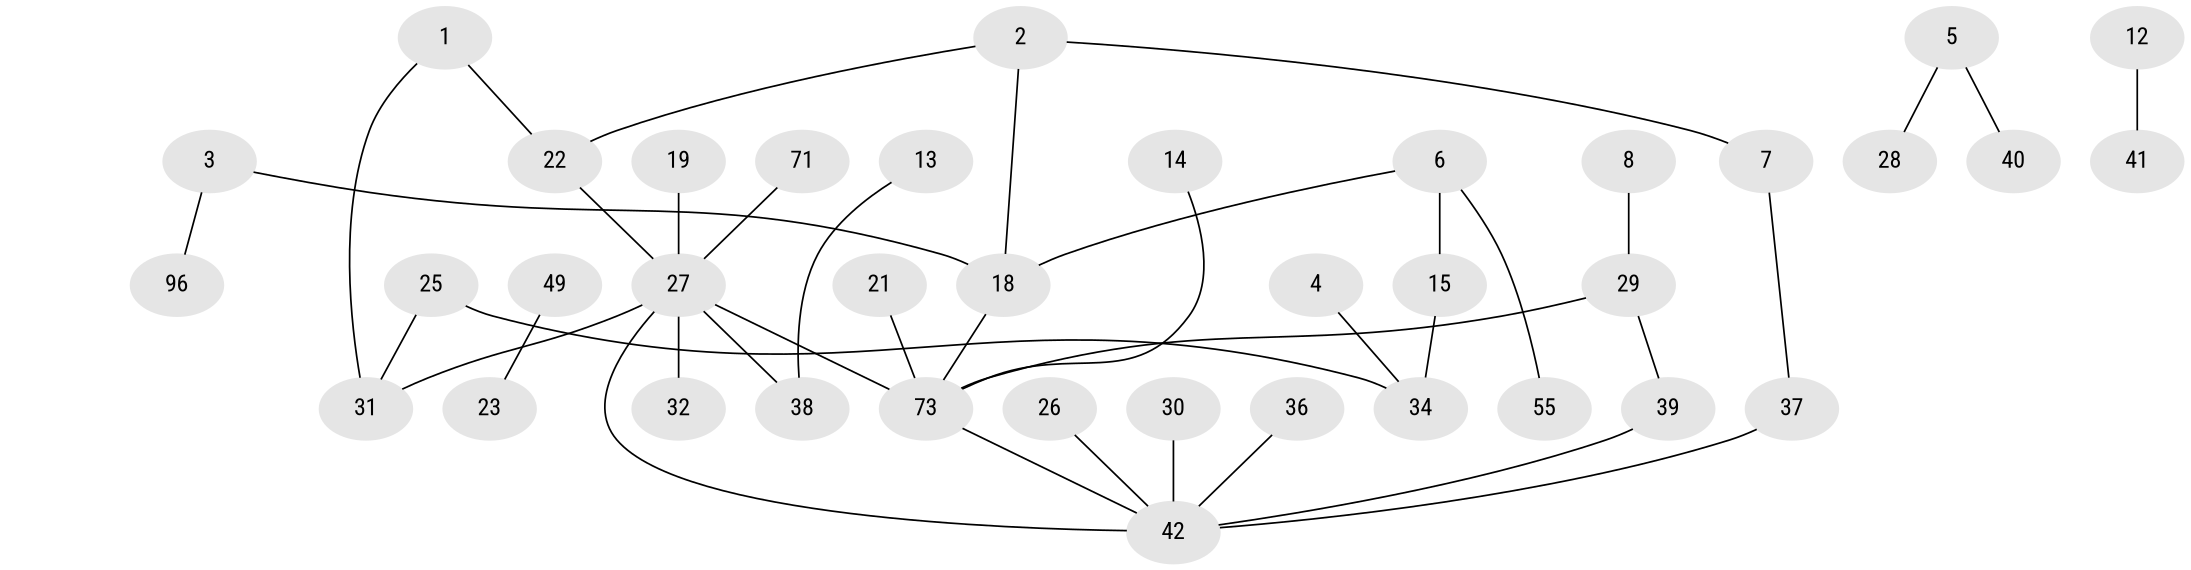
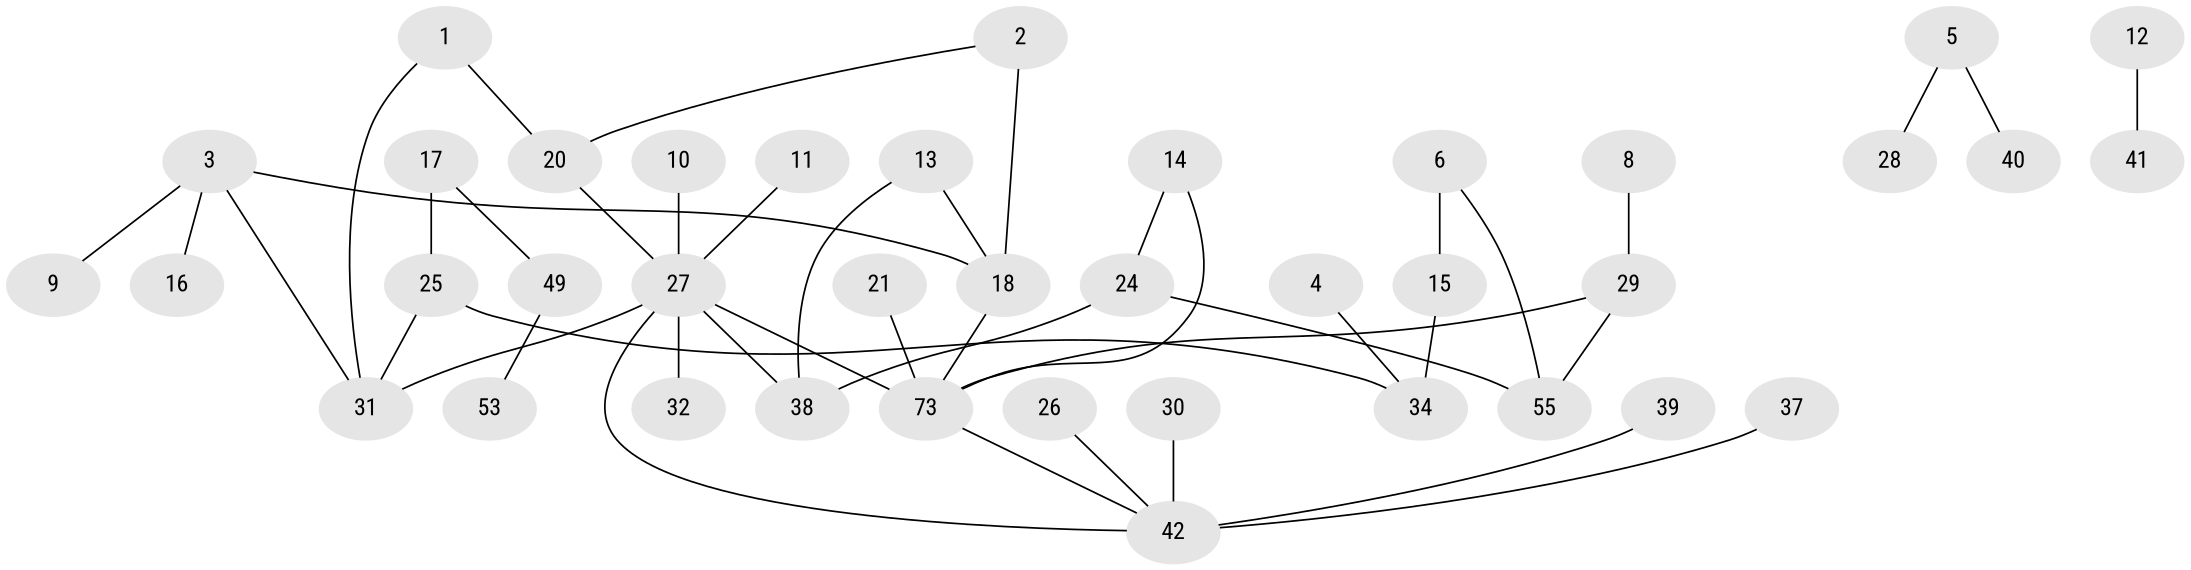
node "17": added
node "22": label "22" -> "20"
node "19": label "19" -> "10"
node "71": label "71" -> "11"
node "7": removed
edge "6" -- "18": now "13" -- "18"
node "9": added
node "96": label "96" -> "16"
edge "3" -- "31": added
node "24": added
edge "29" -- "39": now "29" -- "55"
node "23": label "23" -> "53"
node "36": removed
